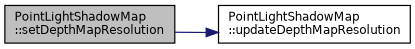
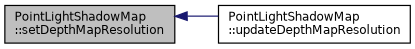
edge "PointLightShadowMap ::setDepthMapResolution" -> "PointLightShadowMap ::updateDepthMapResolution": reversed
